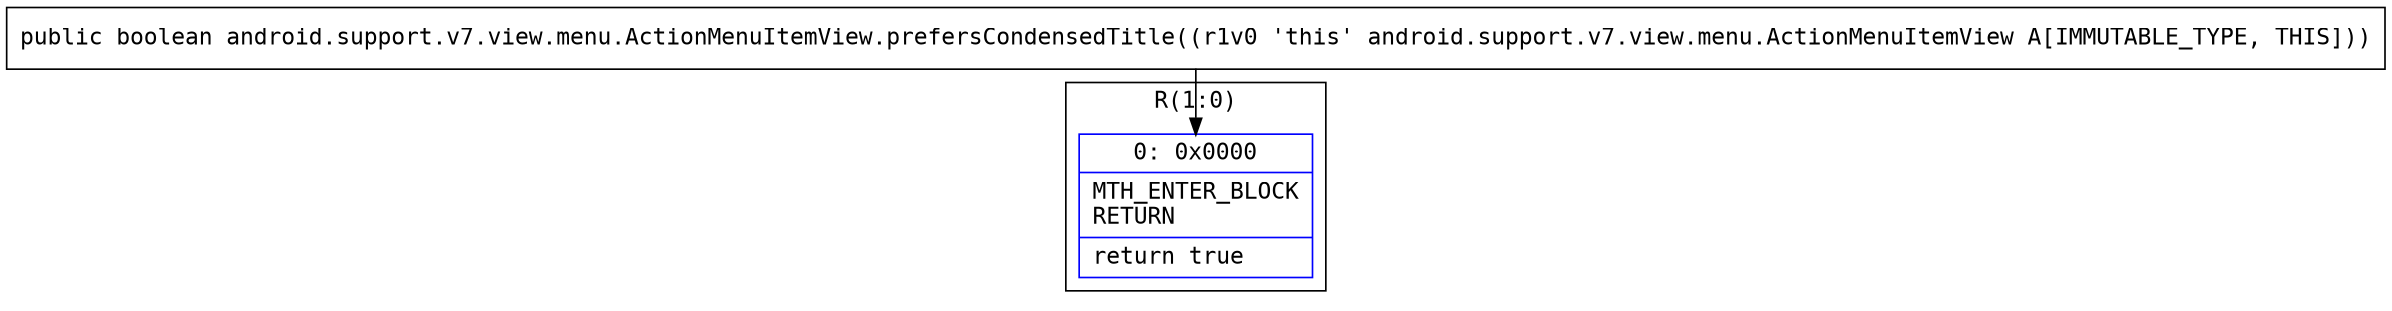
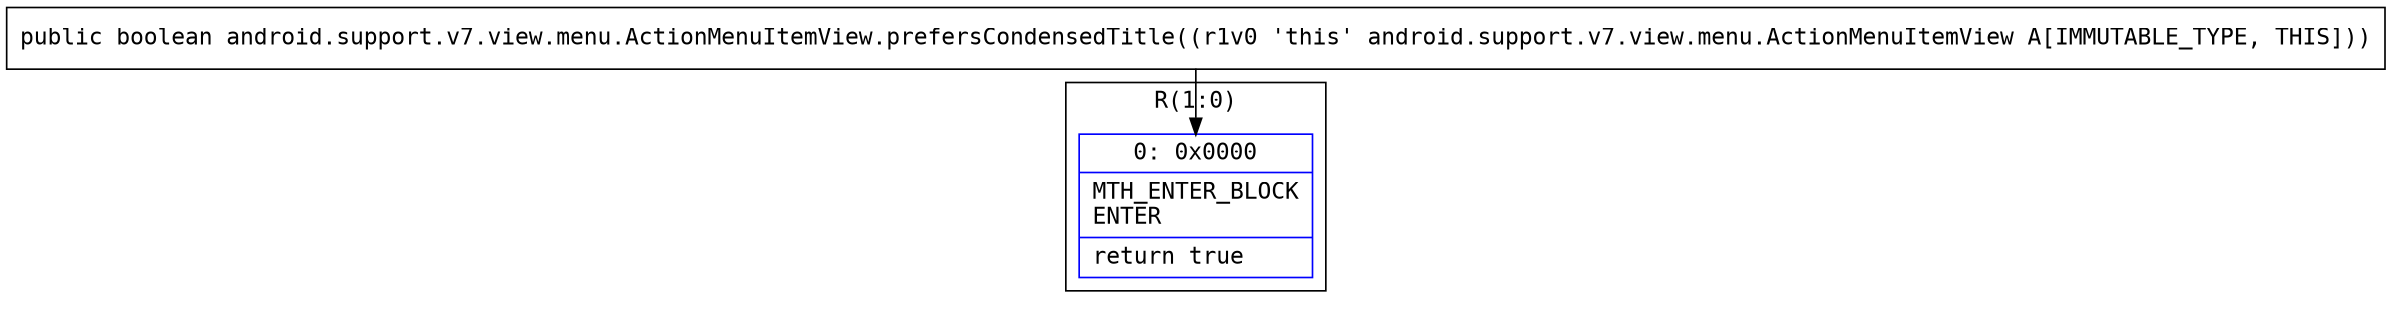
node "0: 0x0000": text "RETURN" -> "ENTER"
